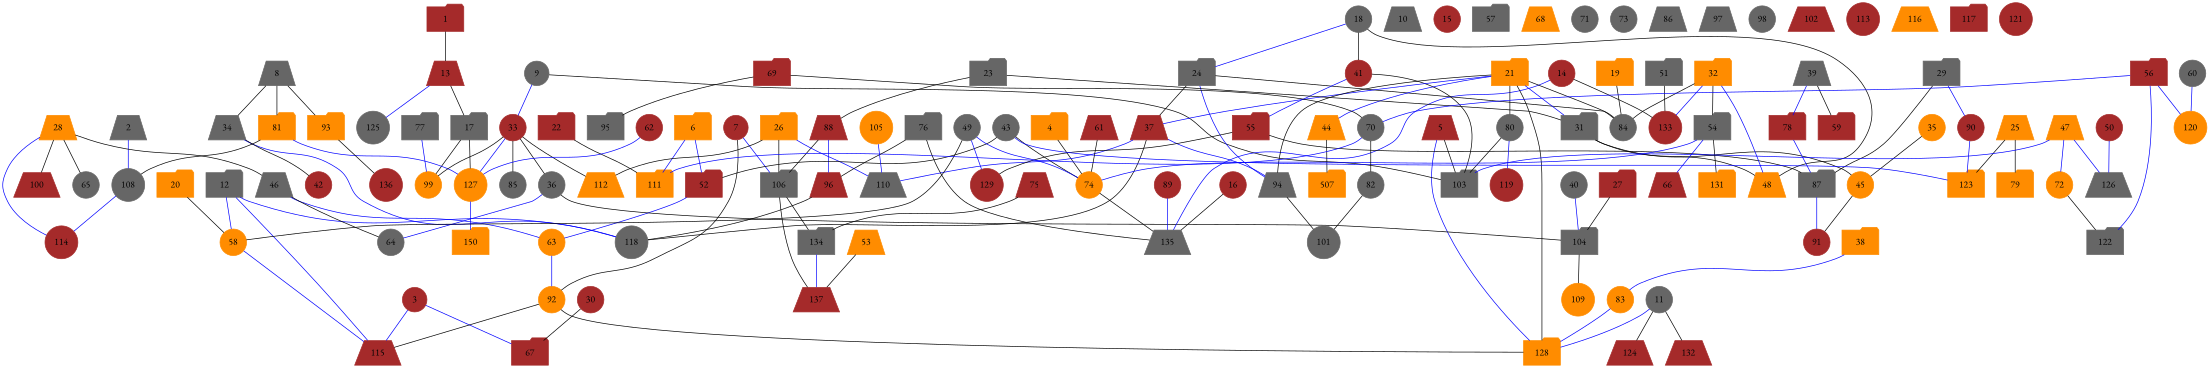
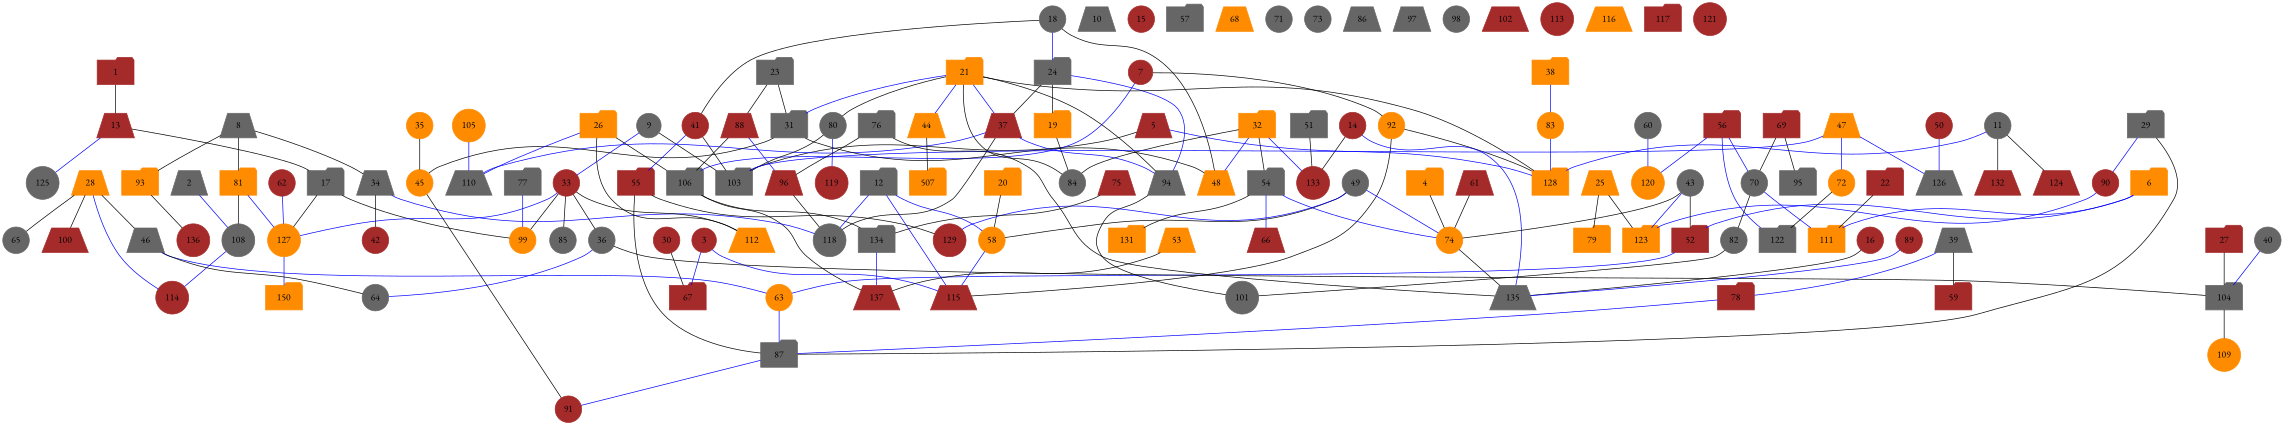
edge "24" -- "84": now "24" -- "19"
edge "63" -- "92": now "63" -- "87"
